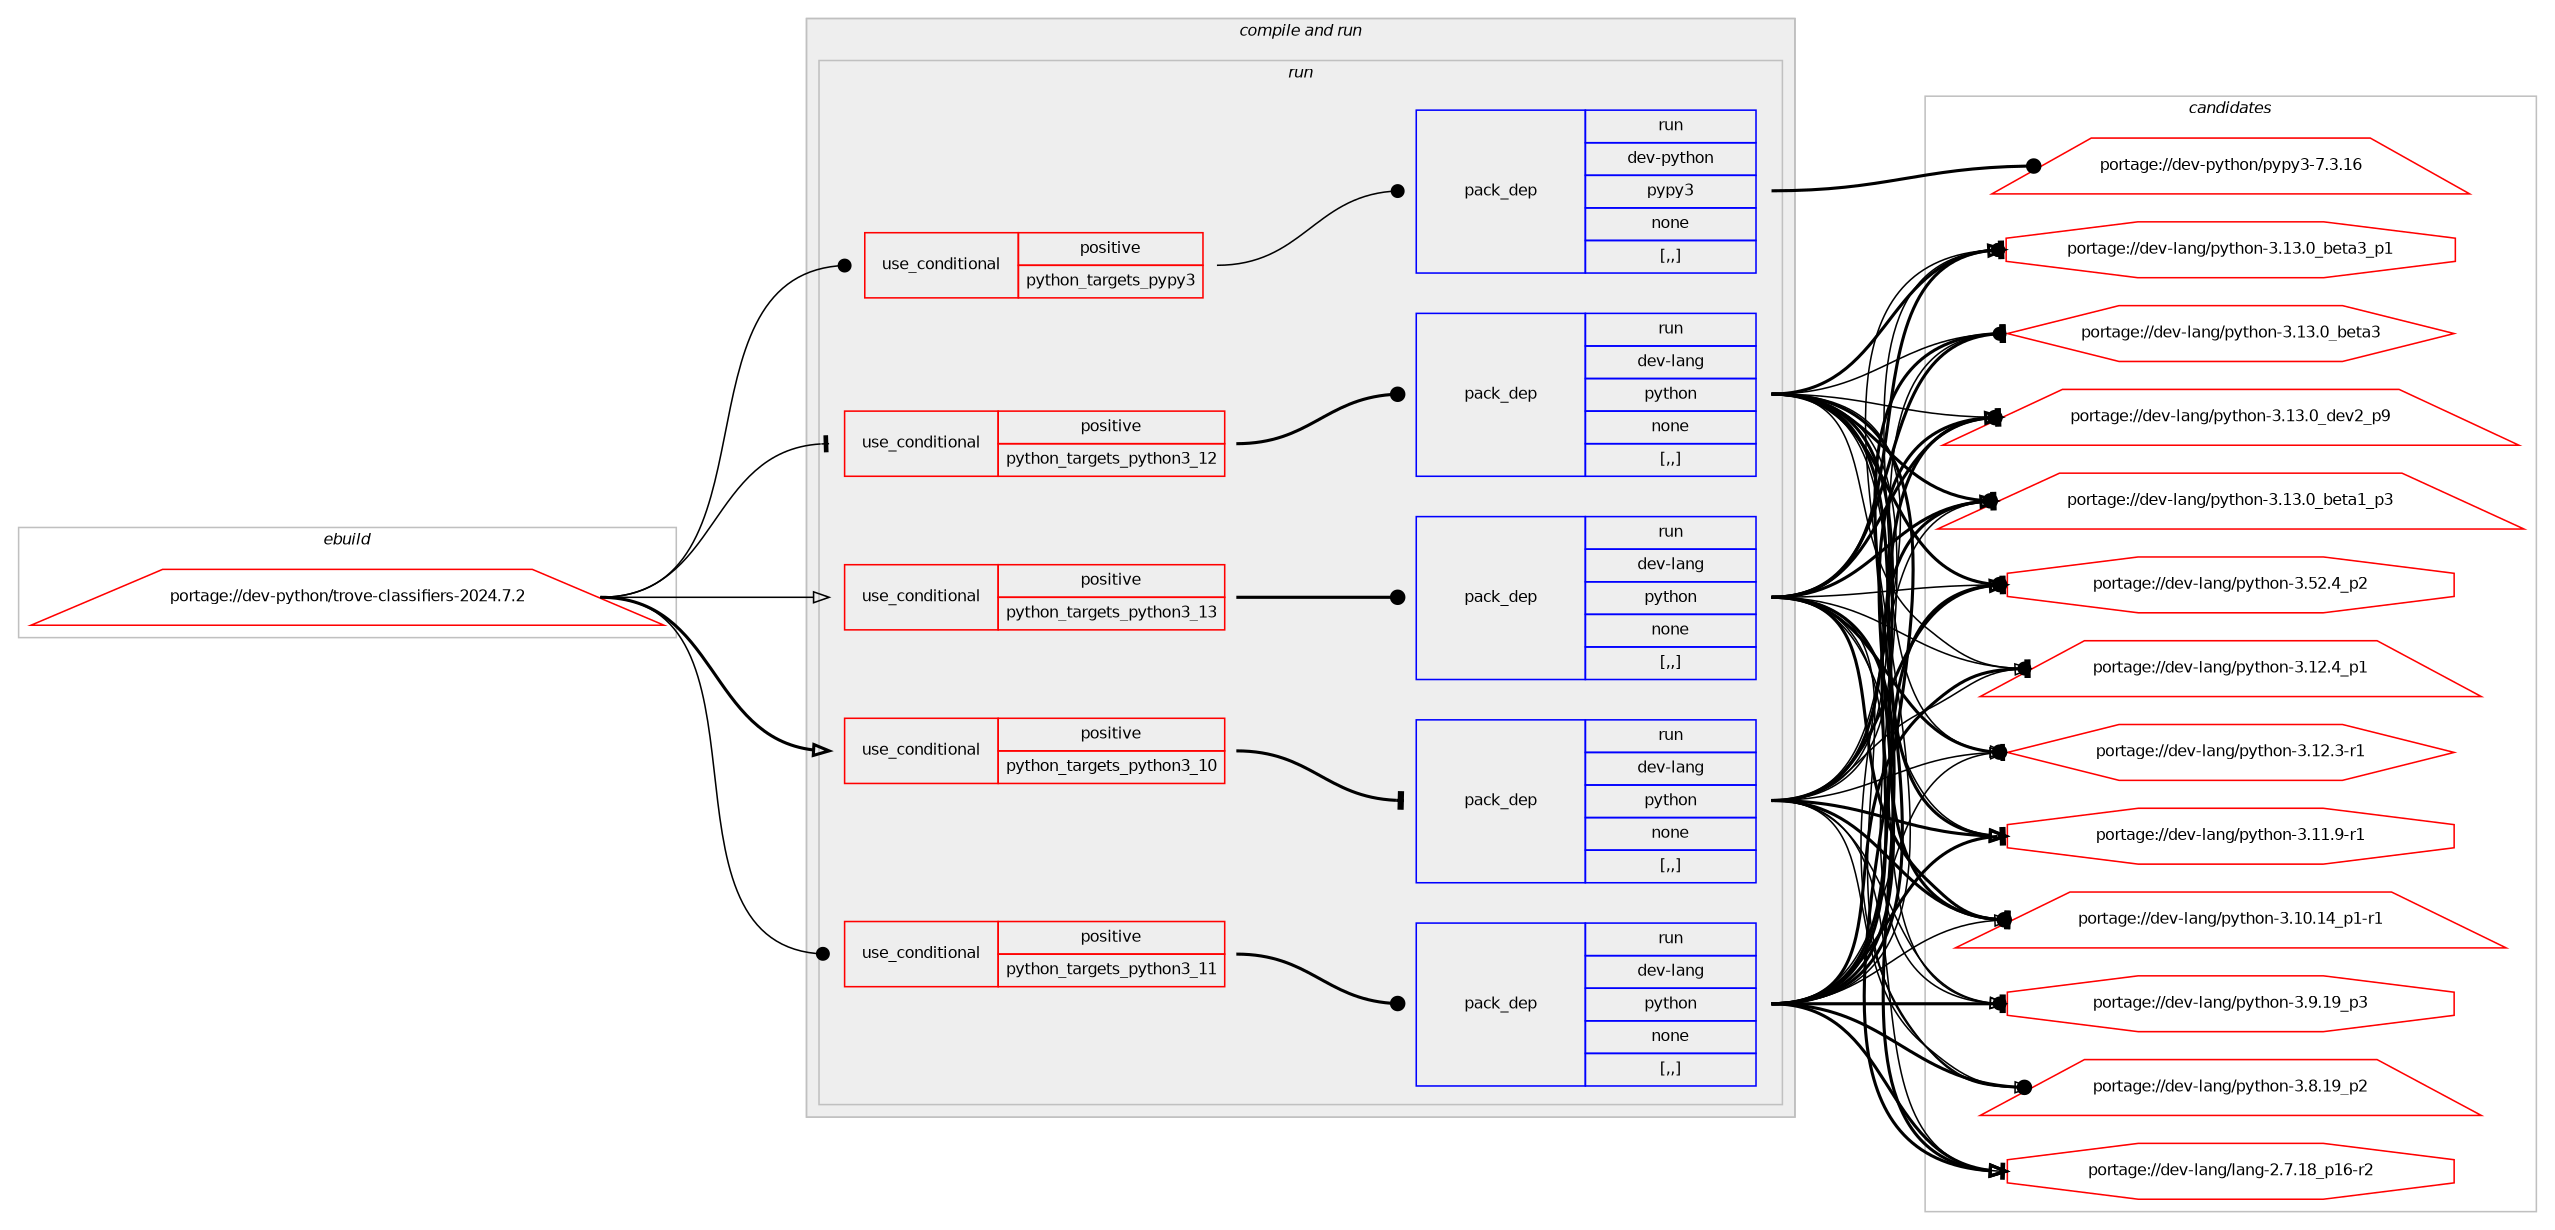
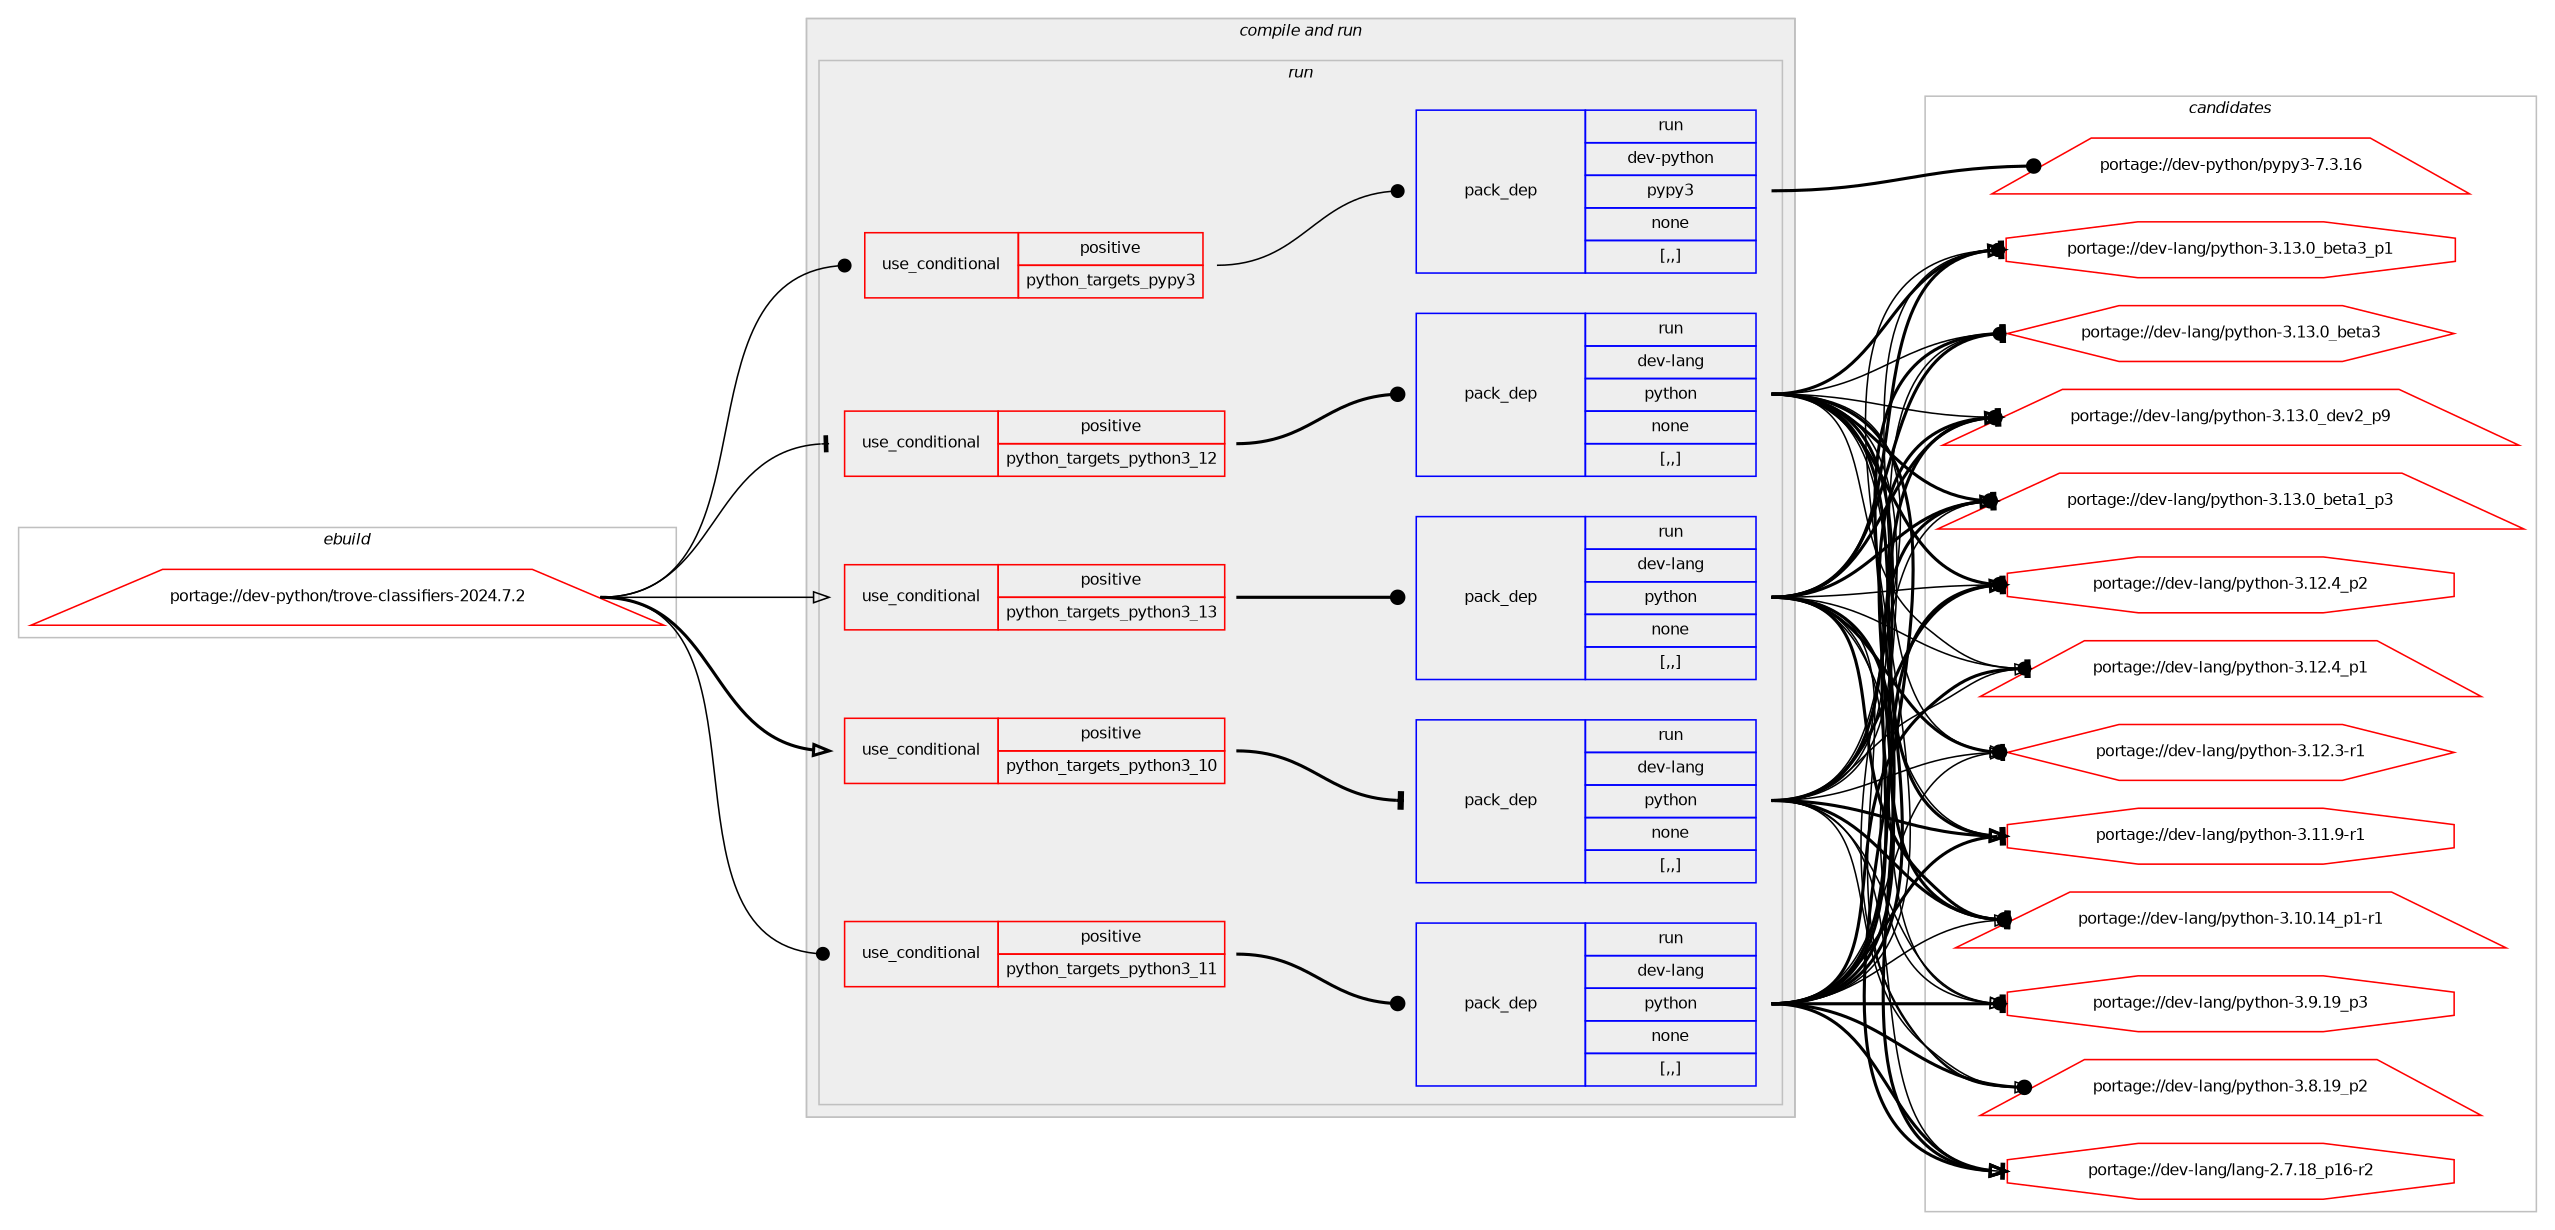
node "portage://dev-lang/python-3.52.4_p2": label "portage://dev-lang/python-3.52.4_p2" -> "portage://dev-lang/python-3.12.4_p2"
